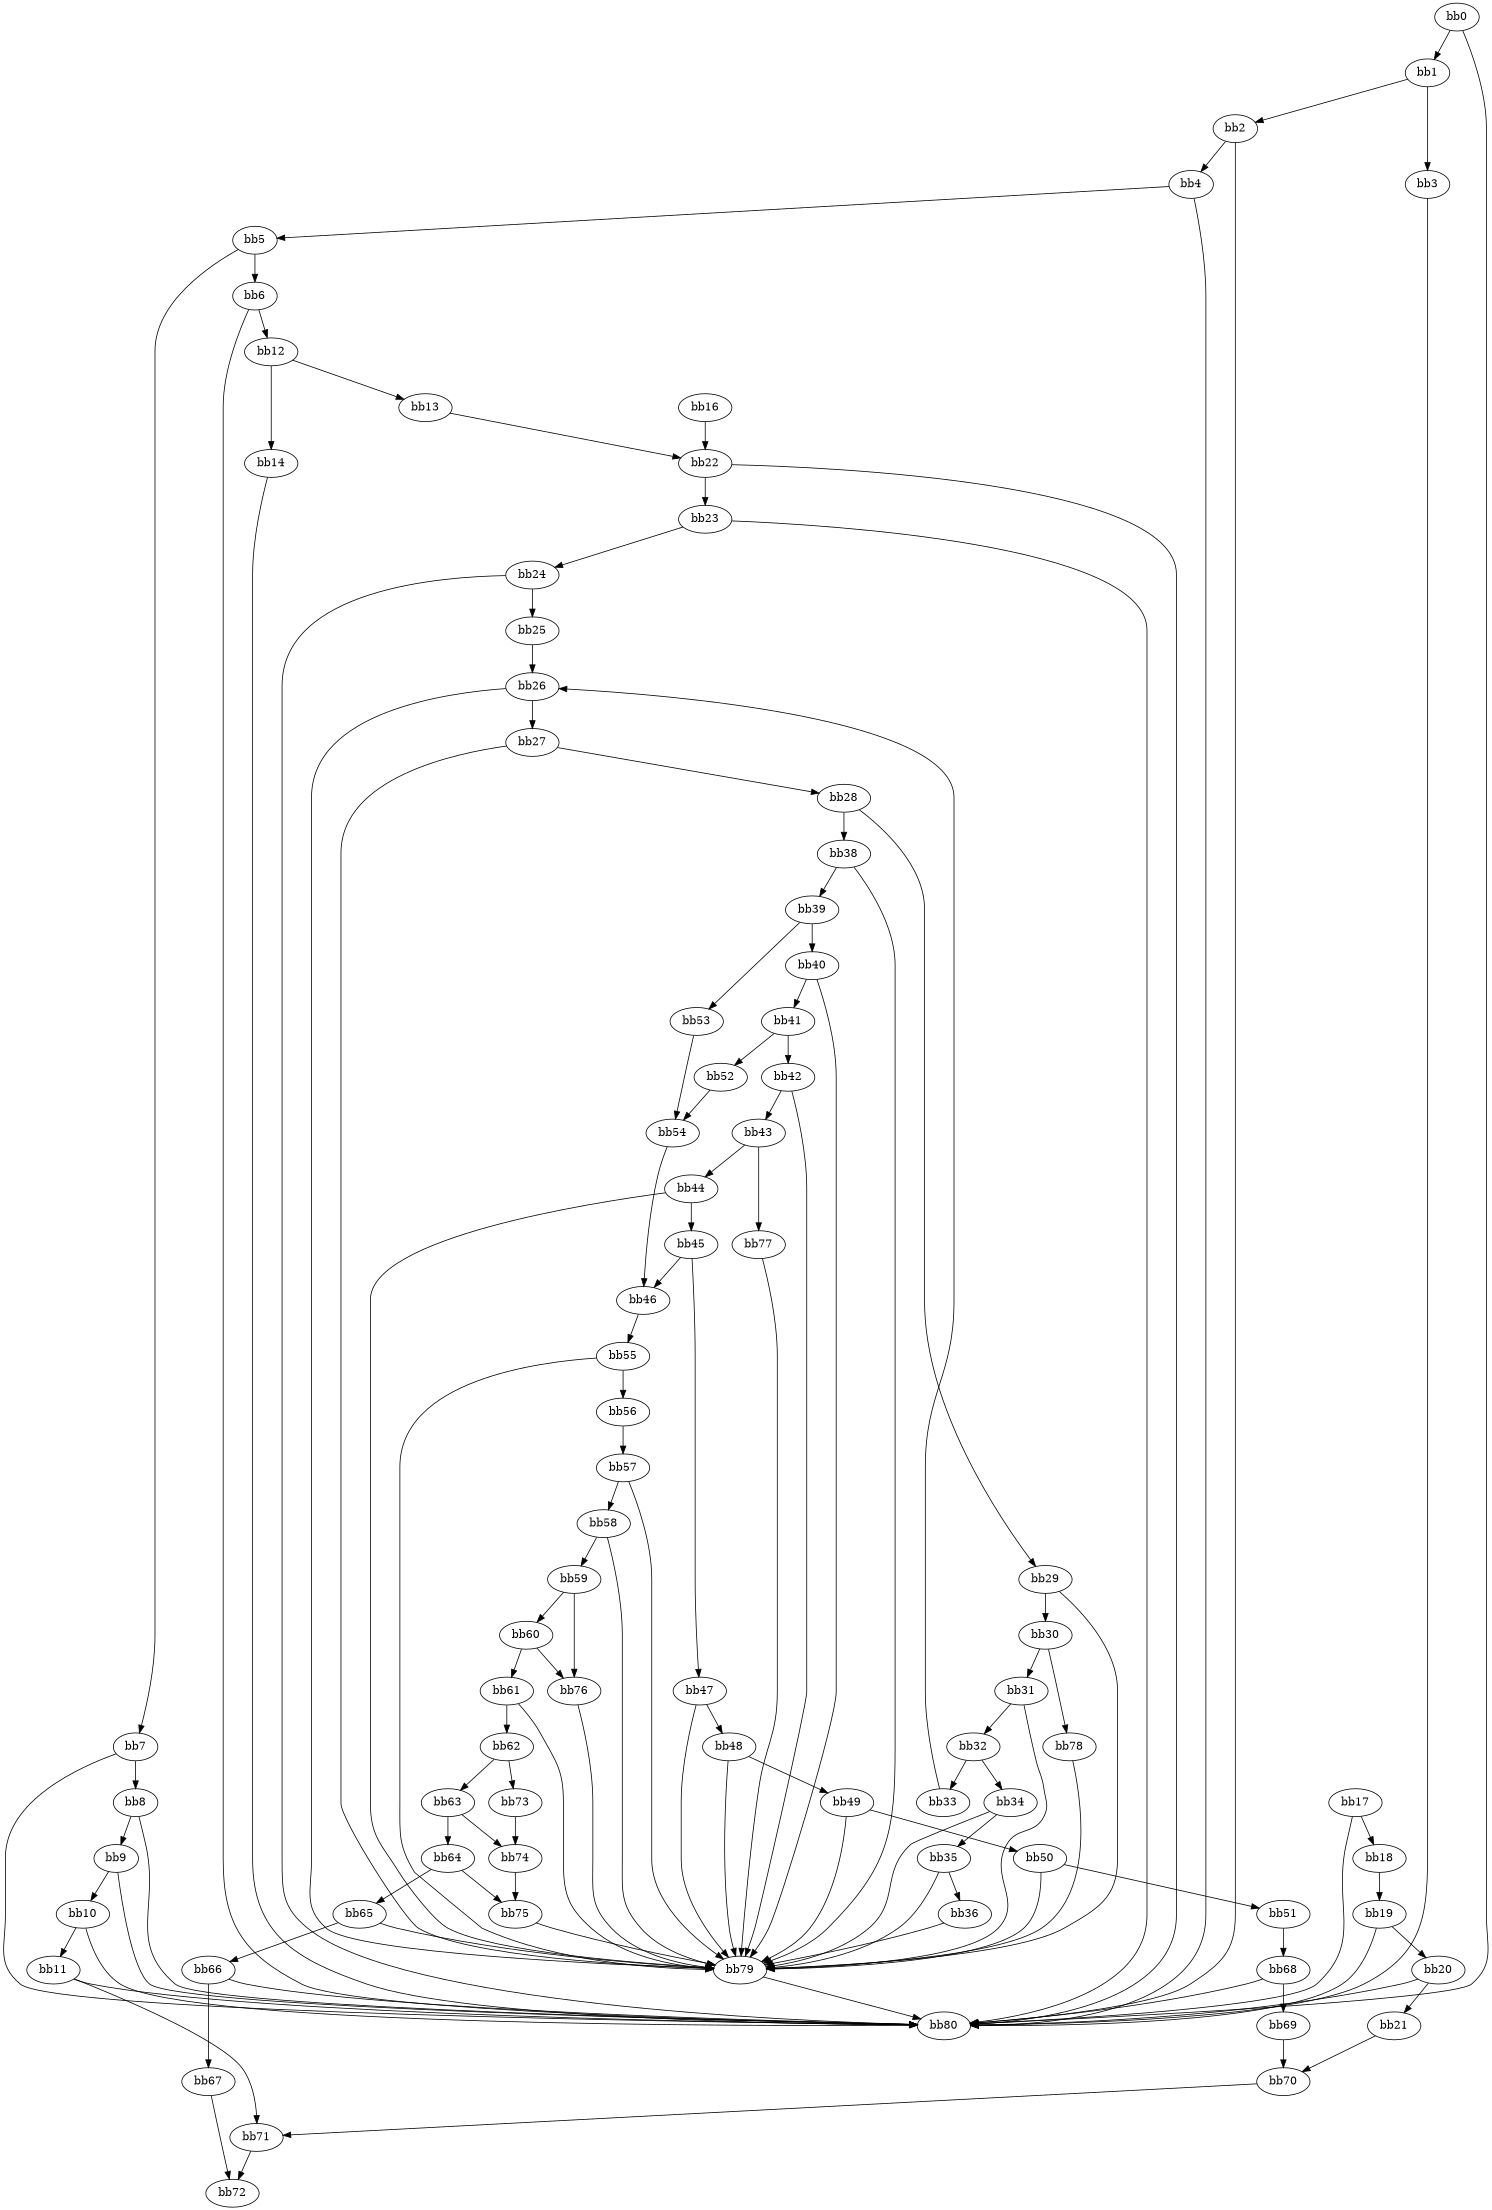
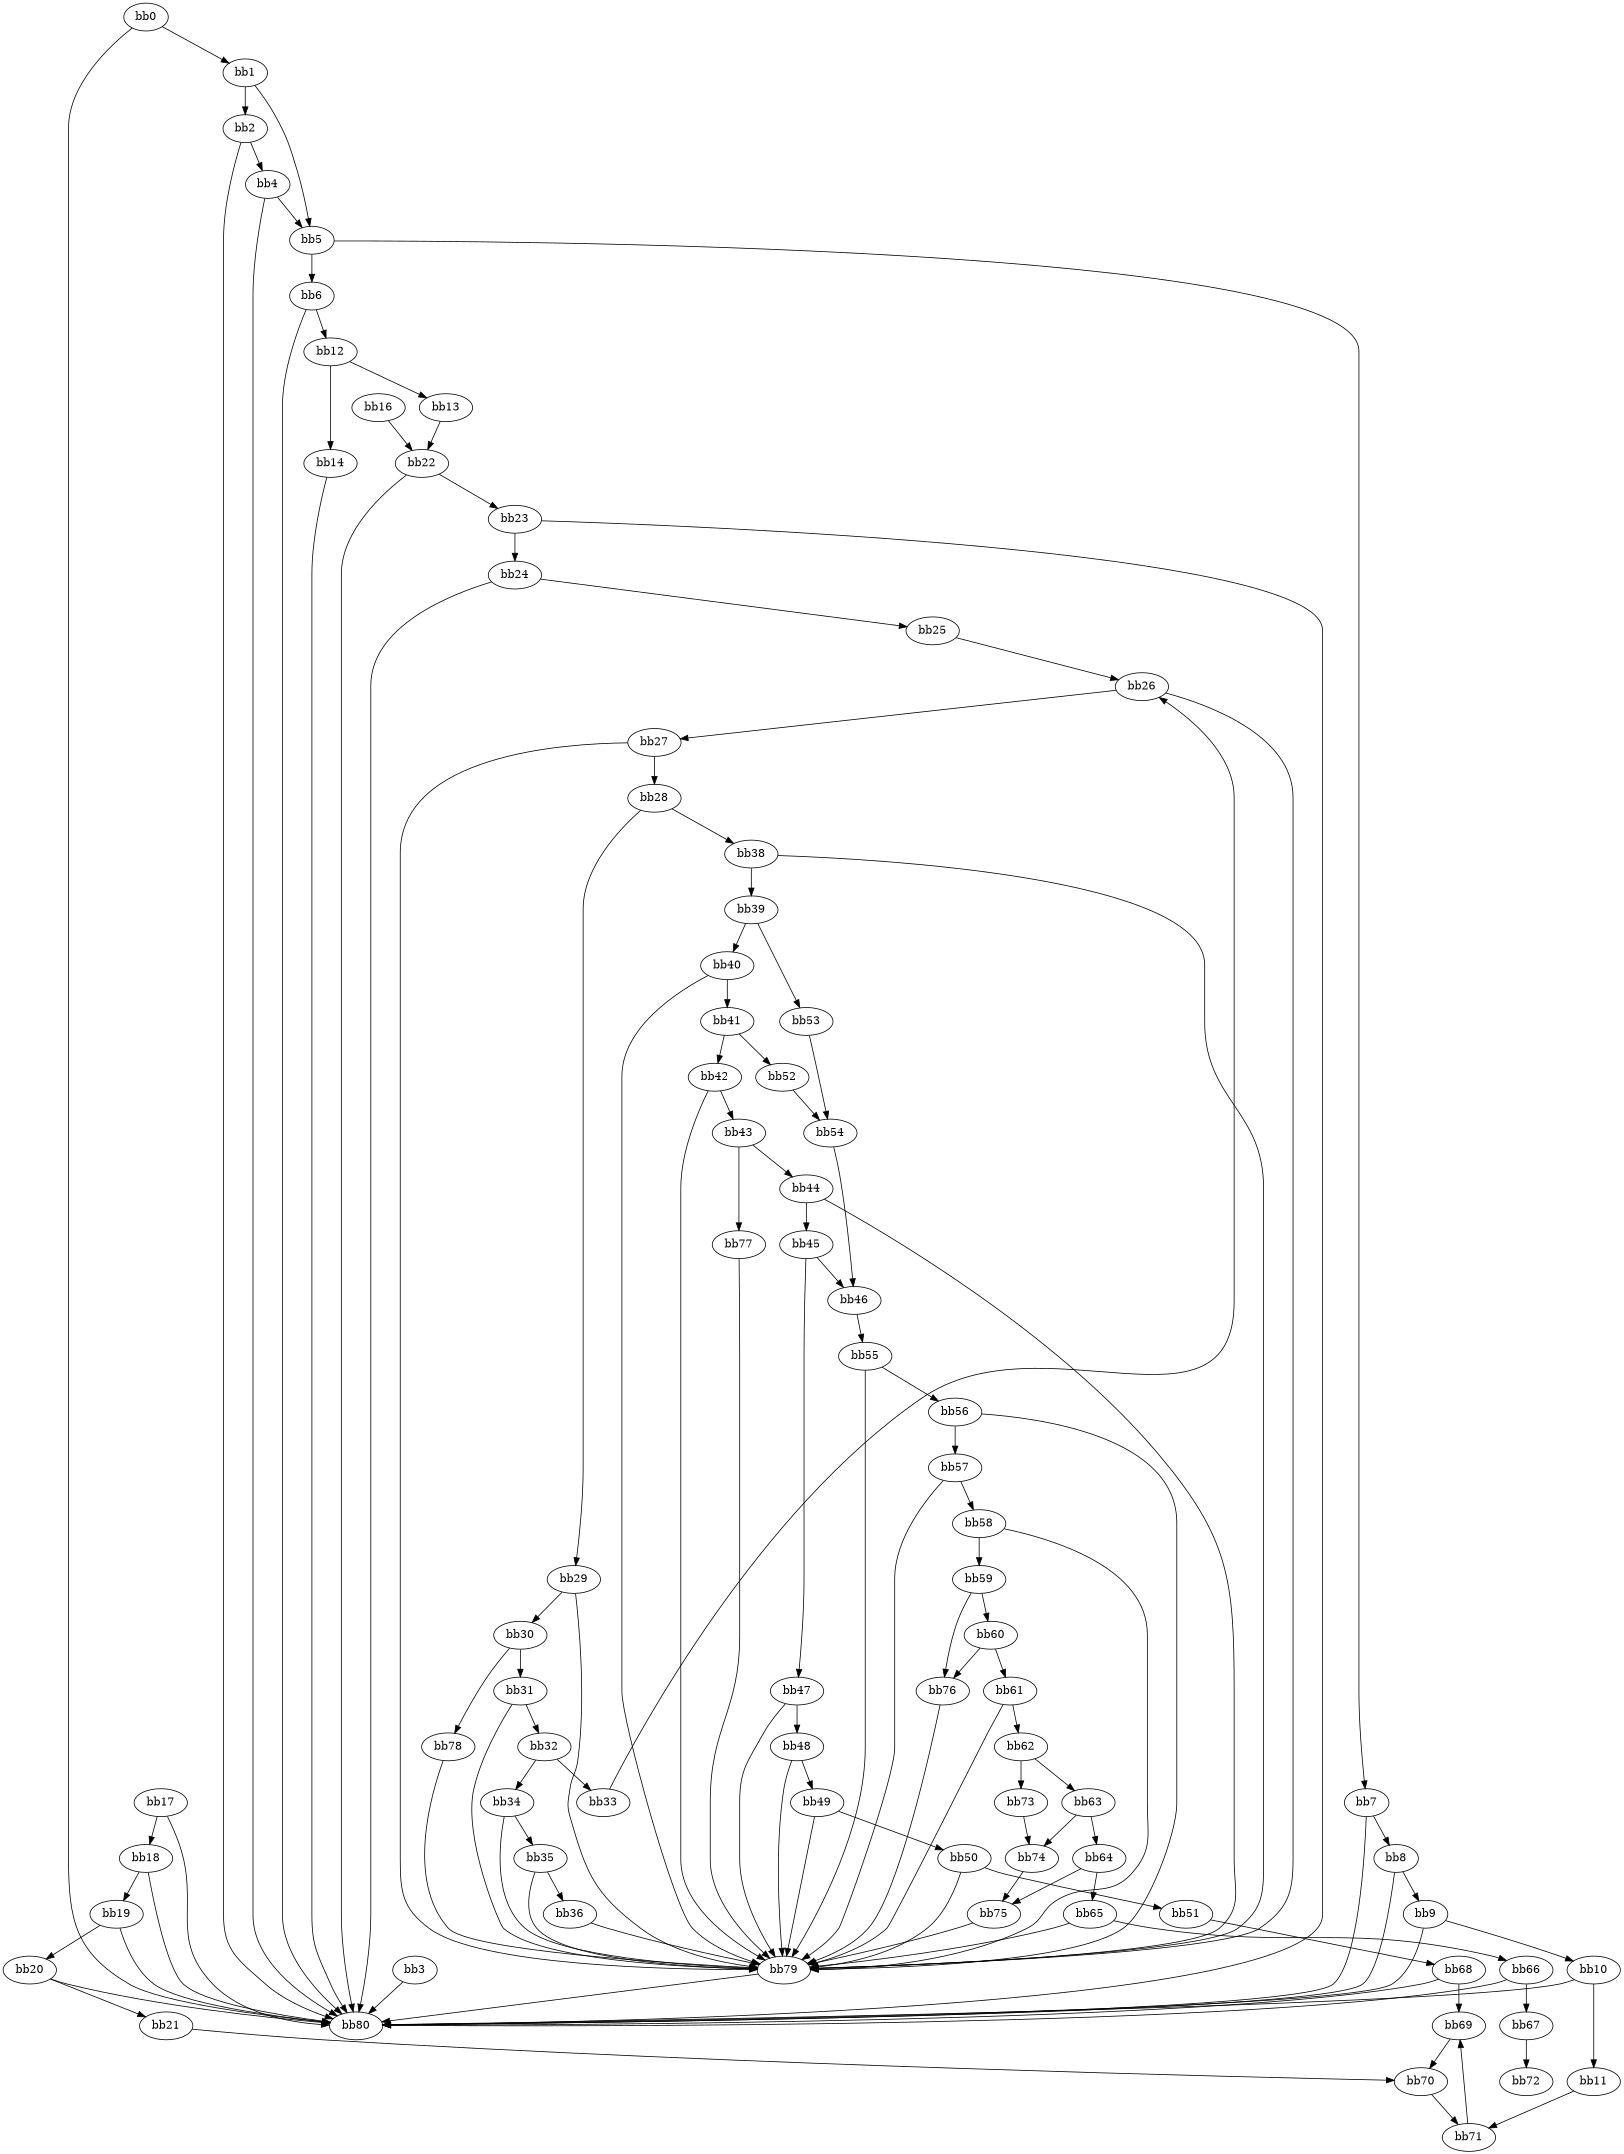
edge "bb1" -> "bb3": now "bb1" -> "bb5"
edge "bb56" -> "bb79": added
edge "bb11" -> "bb80": now "bb18" -> "bb80"
edge "bb71" -> "bb72": now "bb71" -> "bb69"
